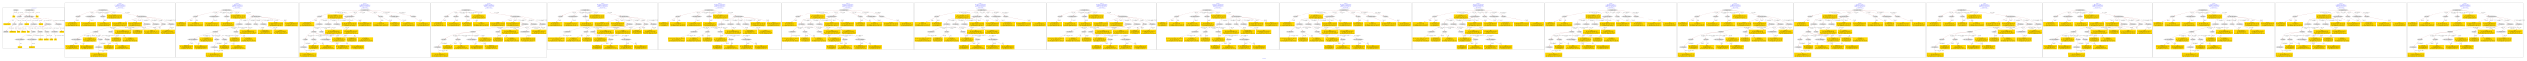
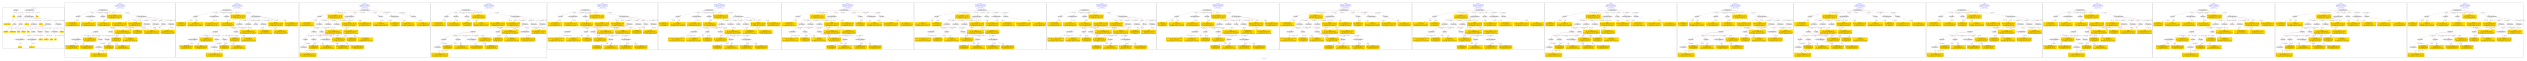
node "Classification": fillcolor lightgray -> gold
